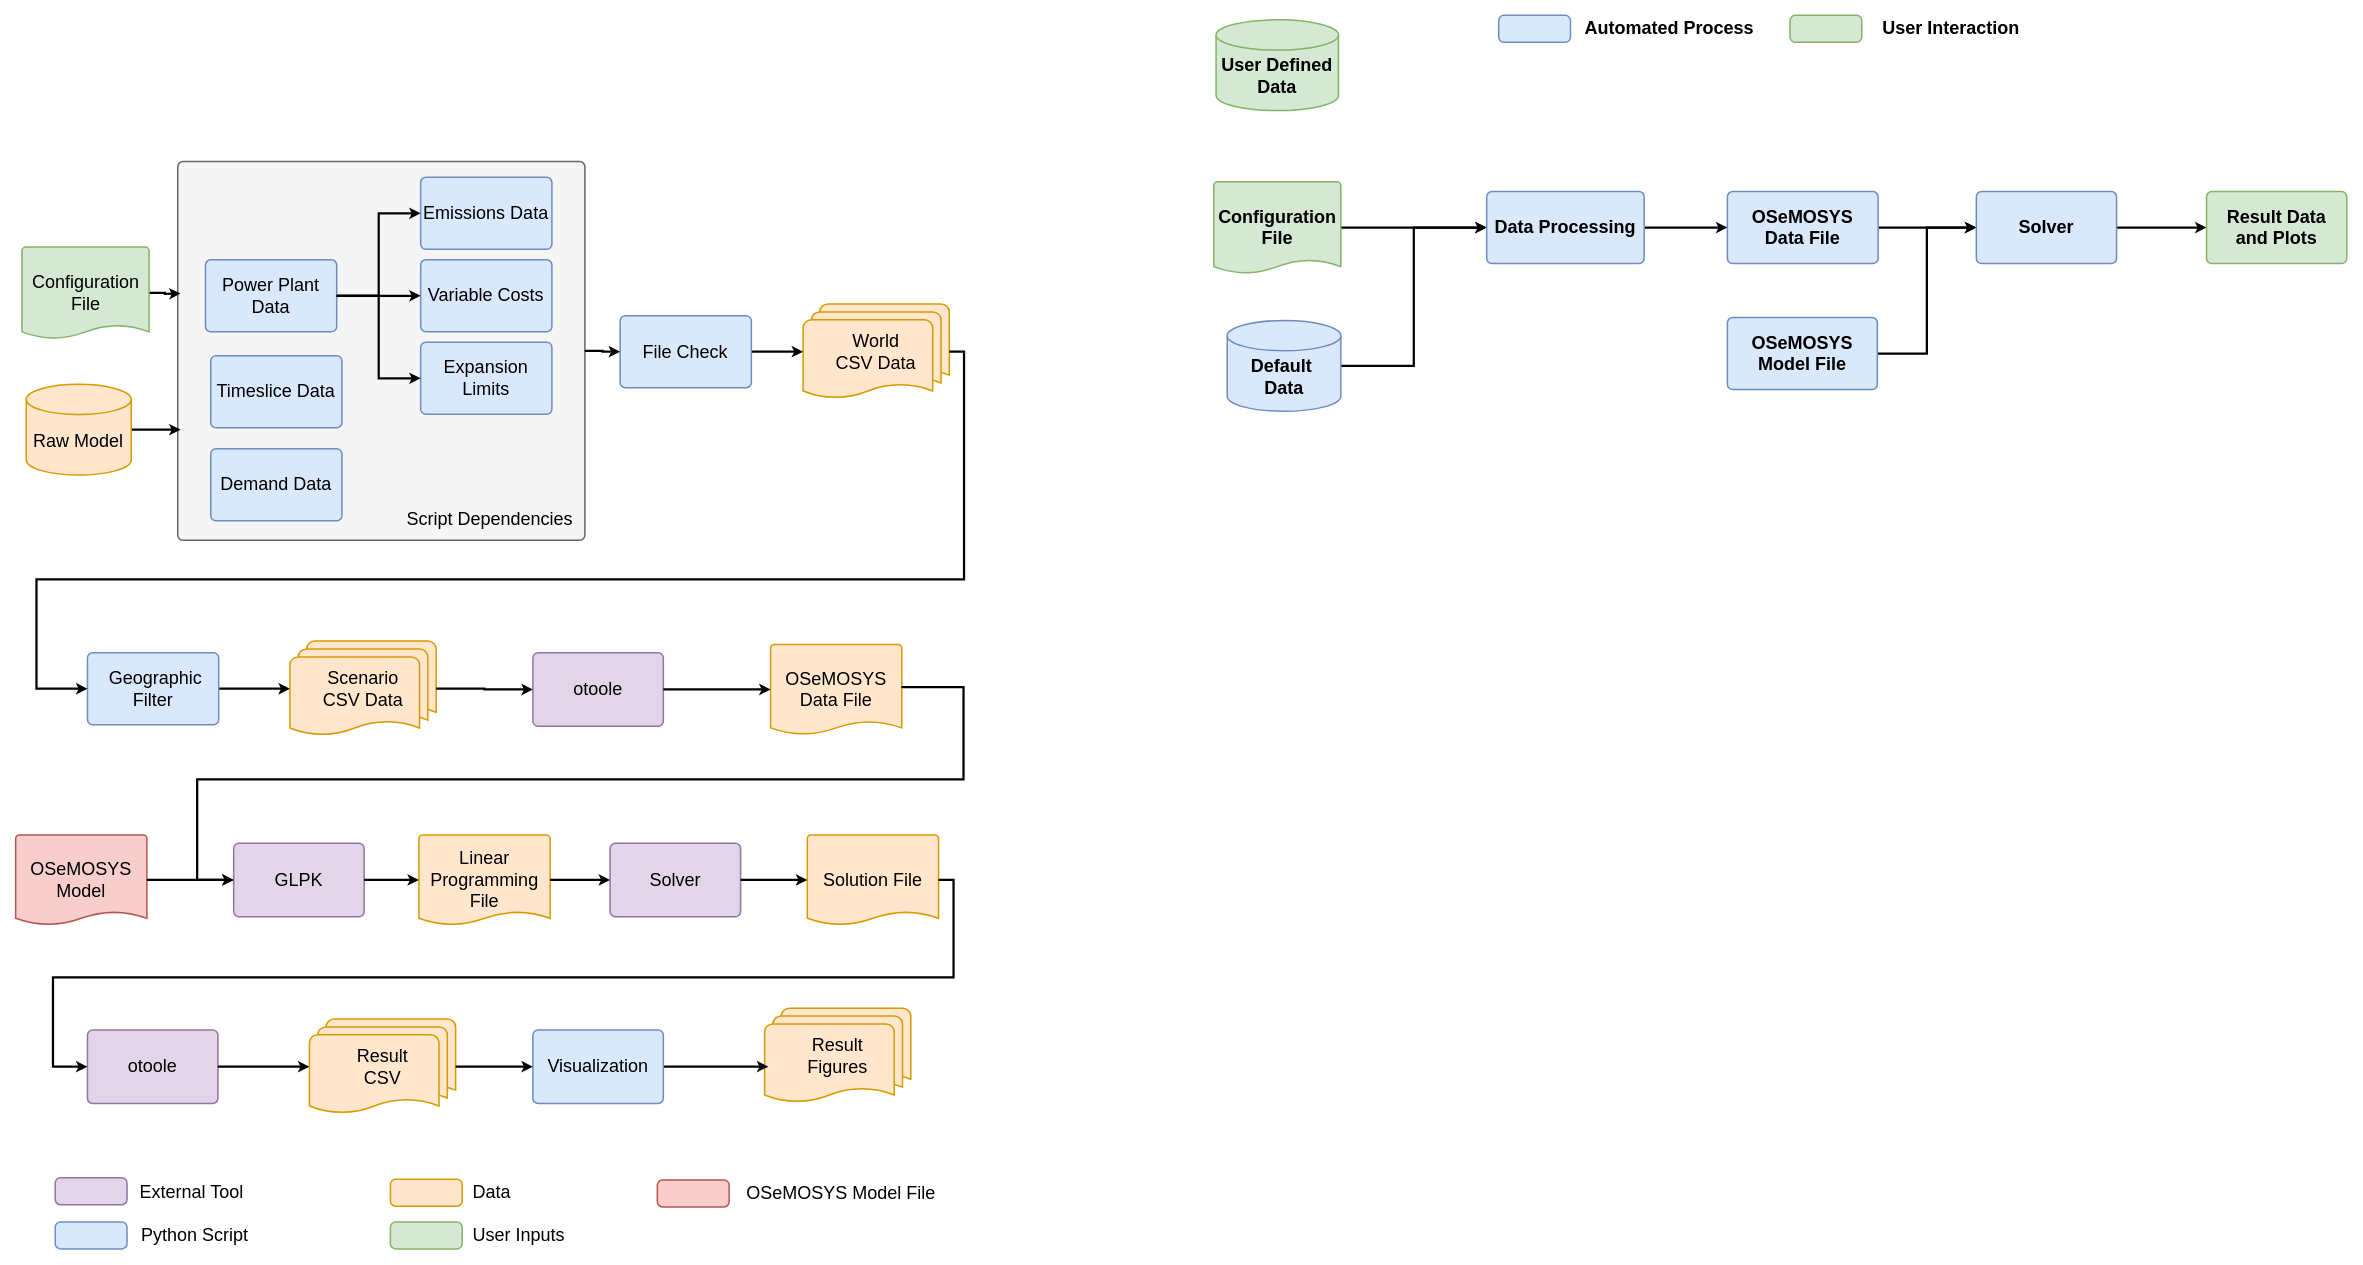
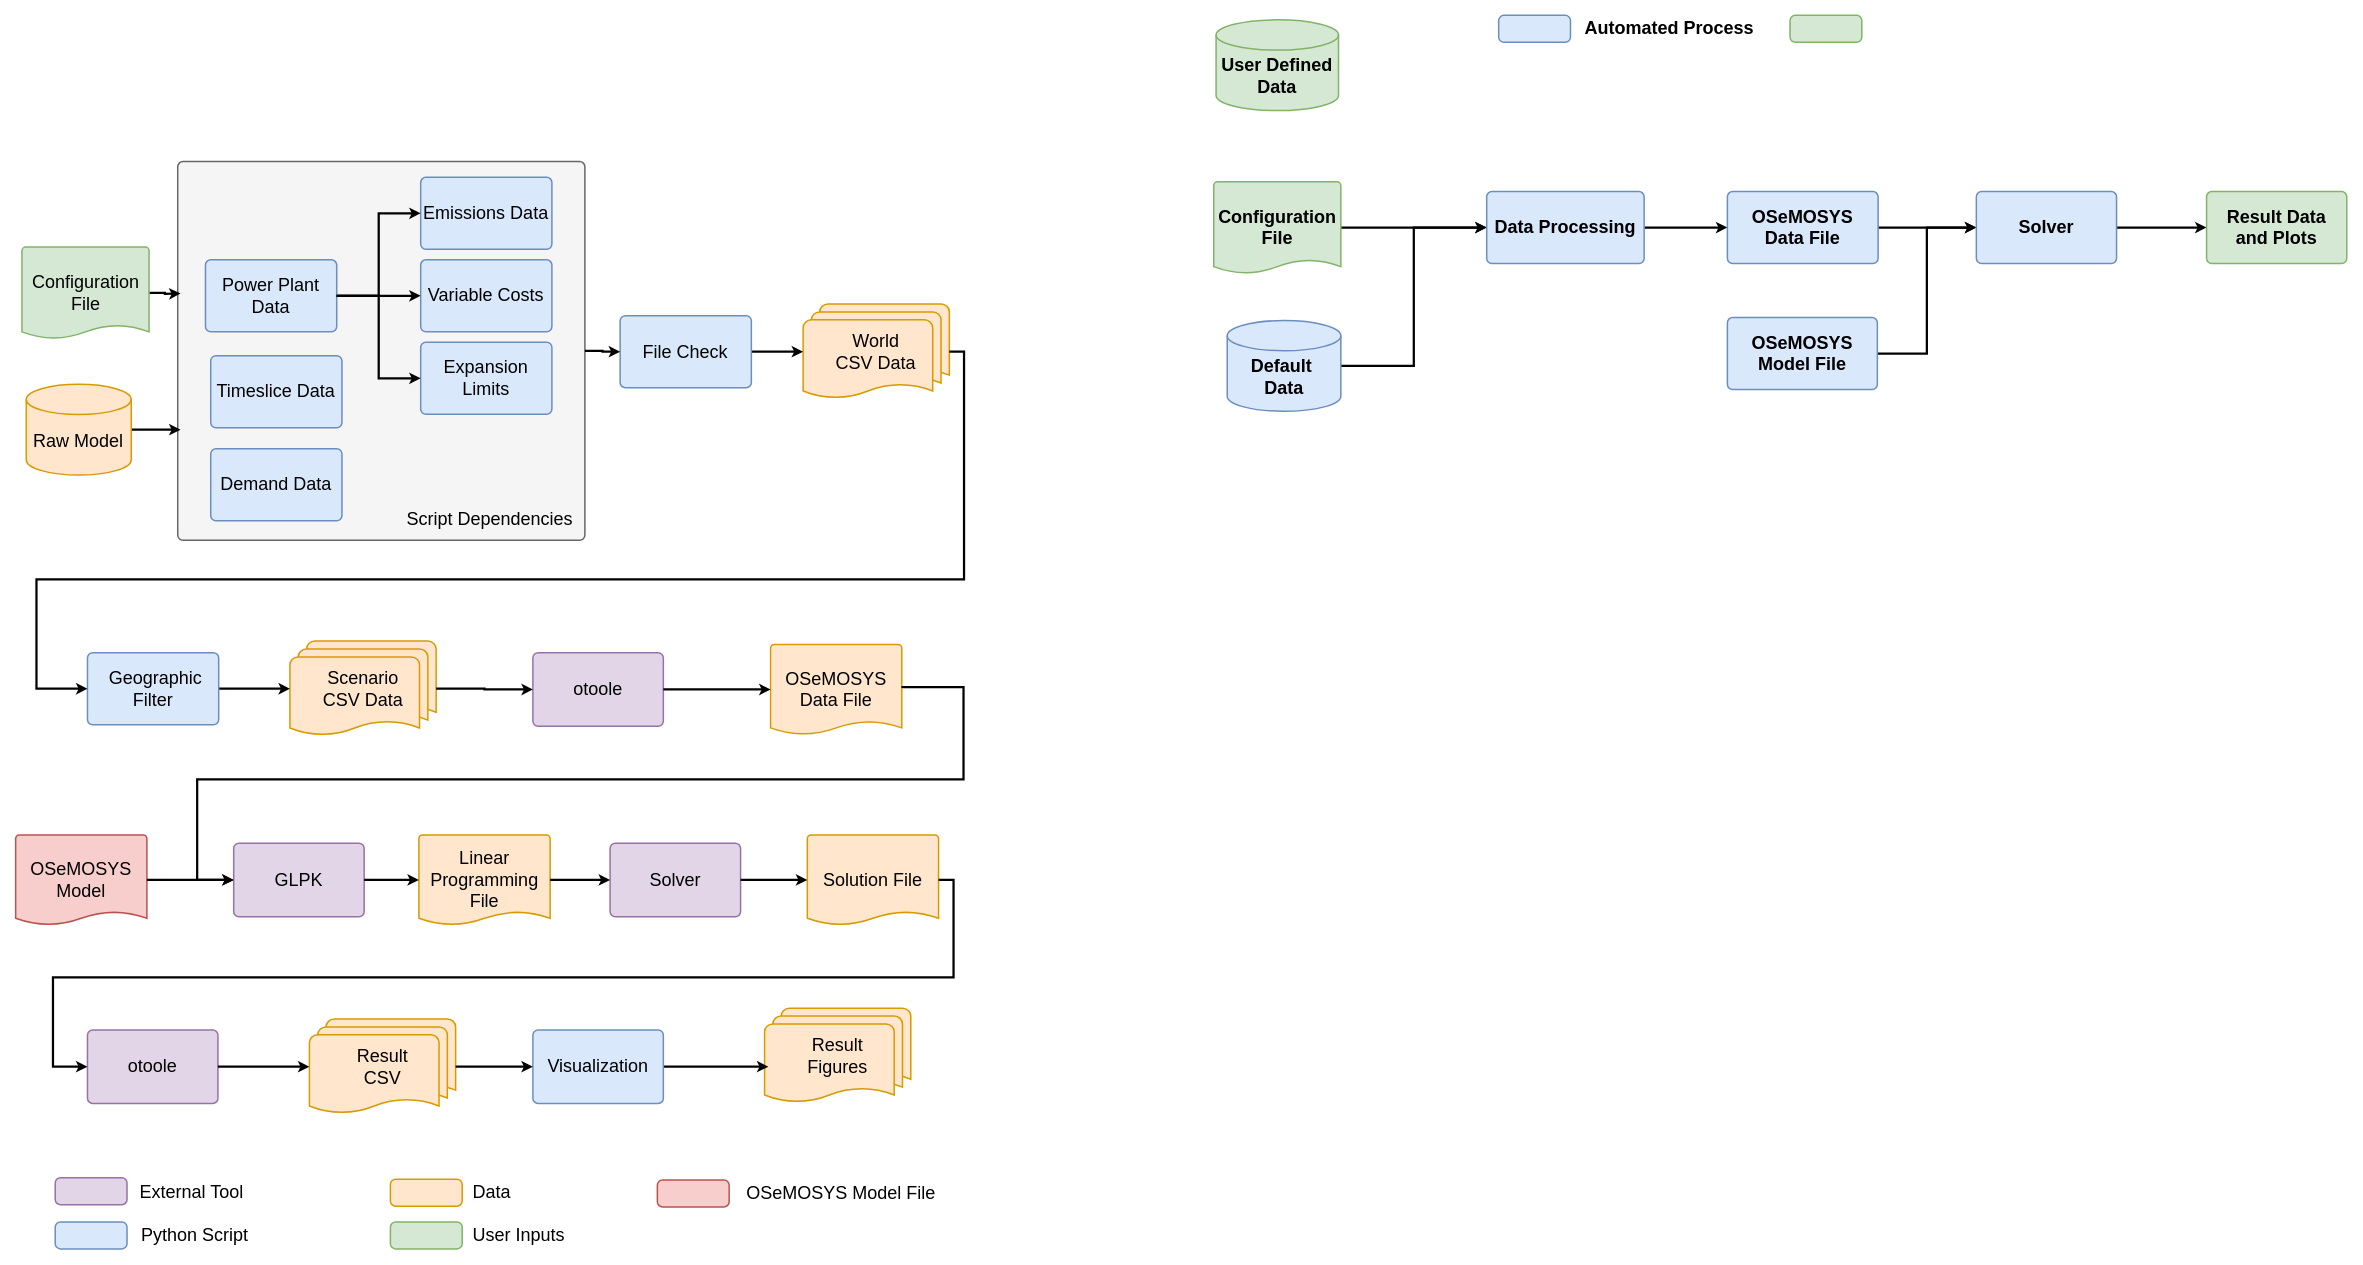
node "User Interaction": removed
